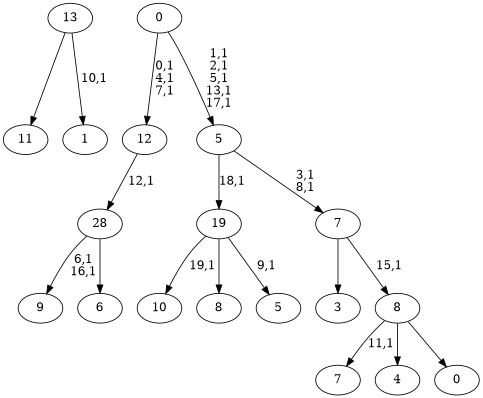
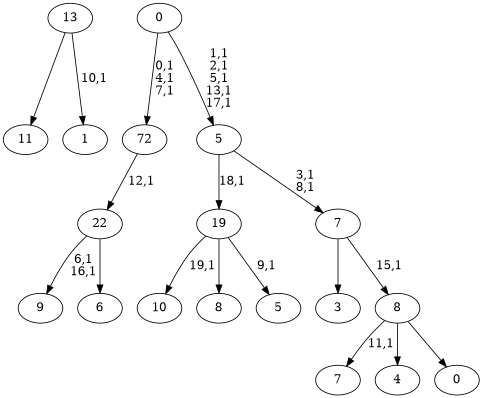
node "12": label "12" -> "72"
node "28": label "28" -> "22"
